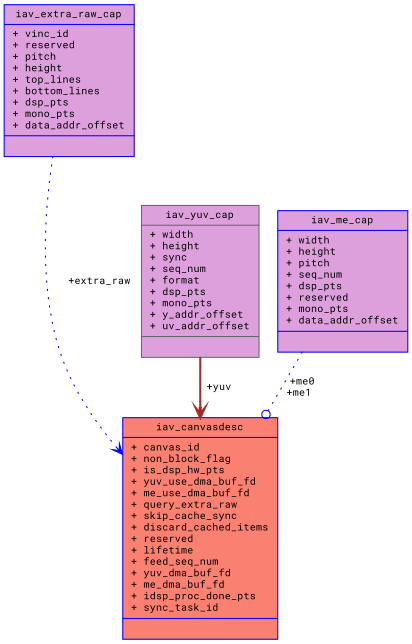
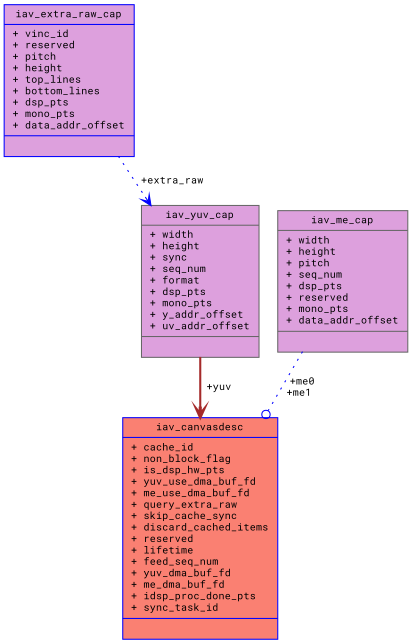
node "iav_me_cap": color blue -> gray40
edge "iav_extra_raw_cap" -> "iav_canvasdesc": now "iav_extra_raw_cap" -> "iav_yuv_cap"
node "iav_canvasdesc": text "+ canvas_id" -> "+ cache_id"
